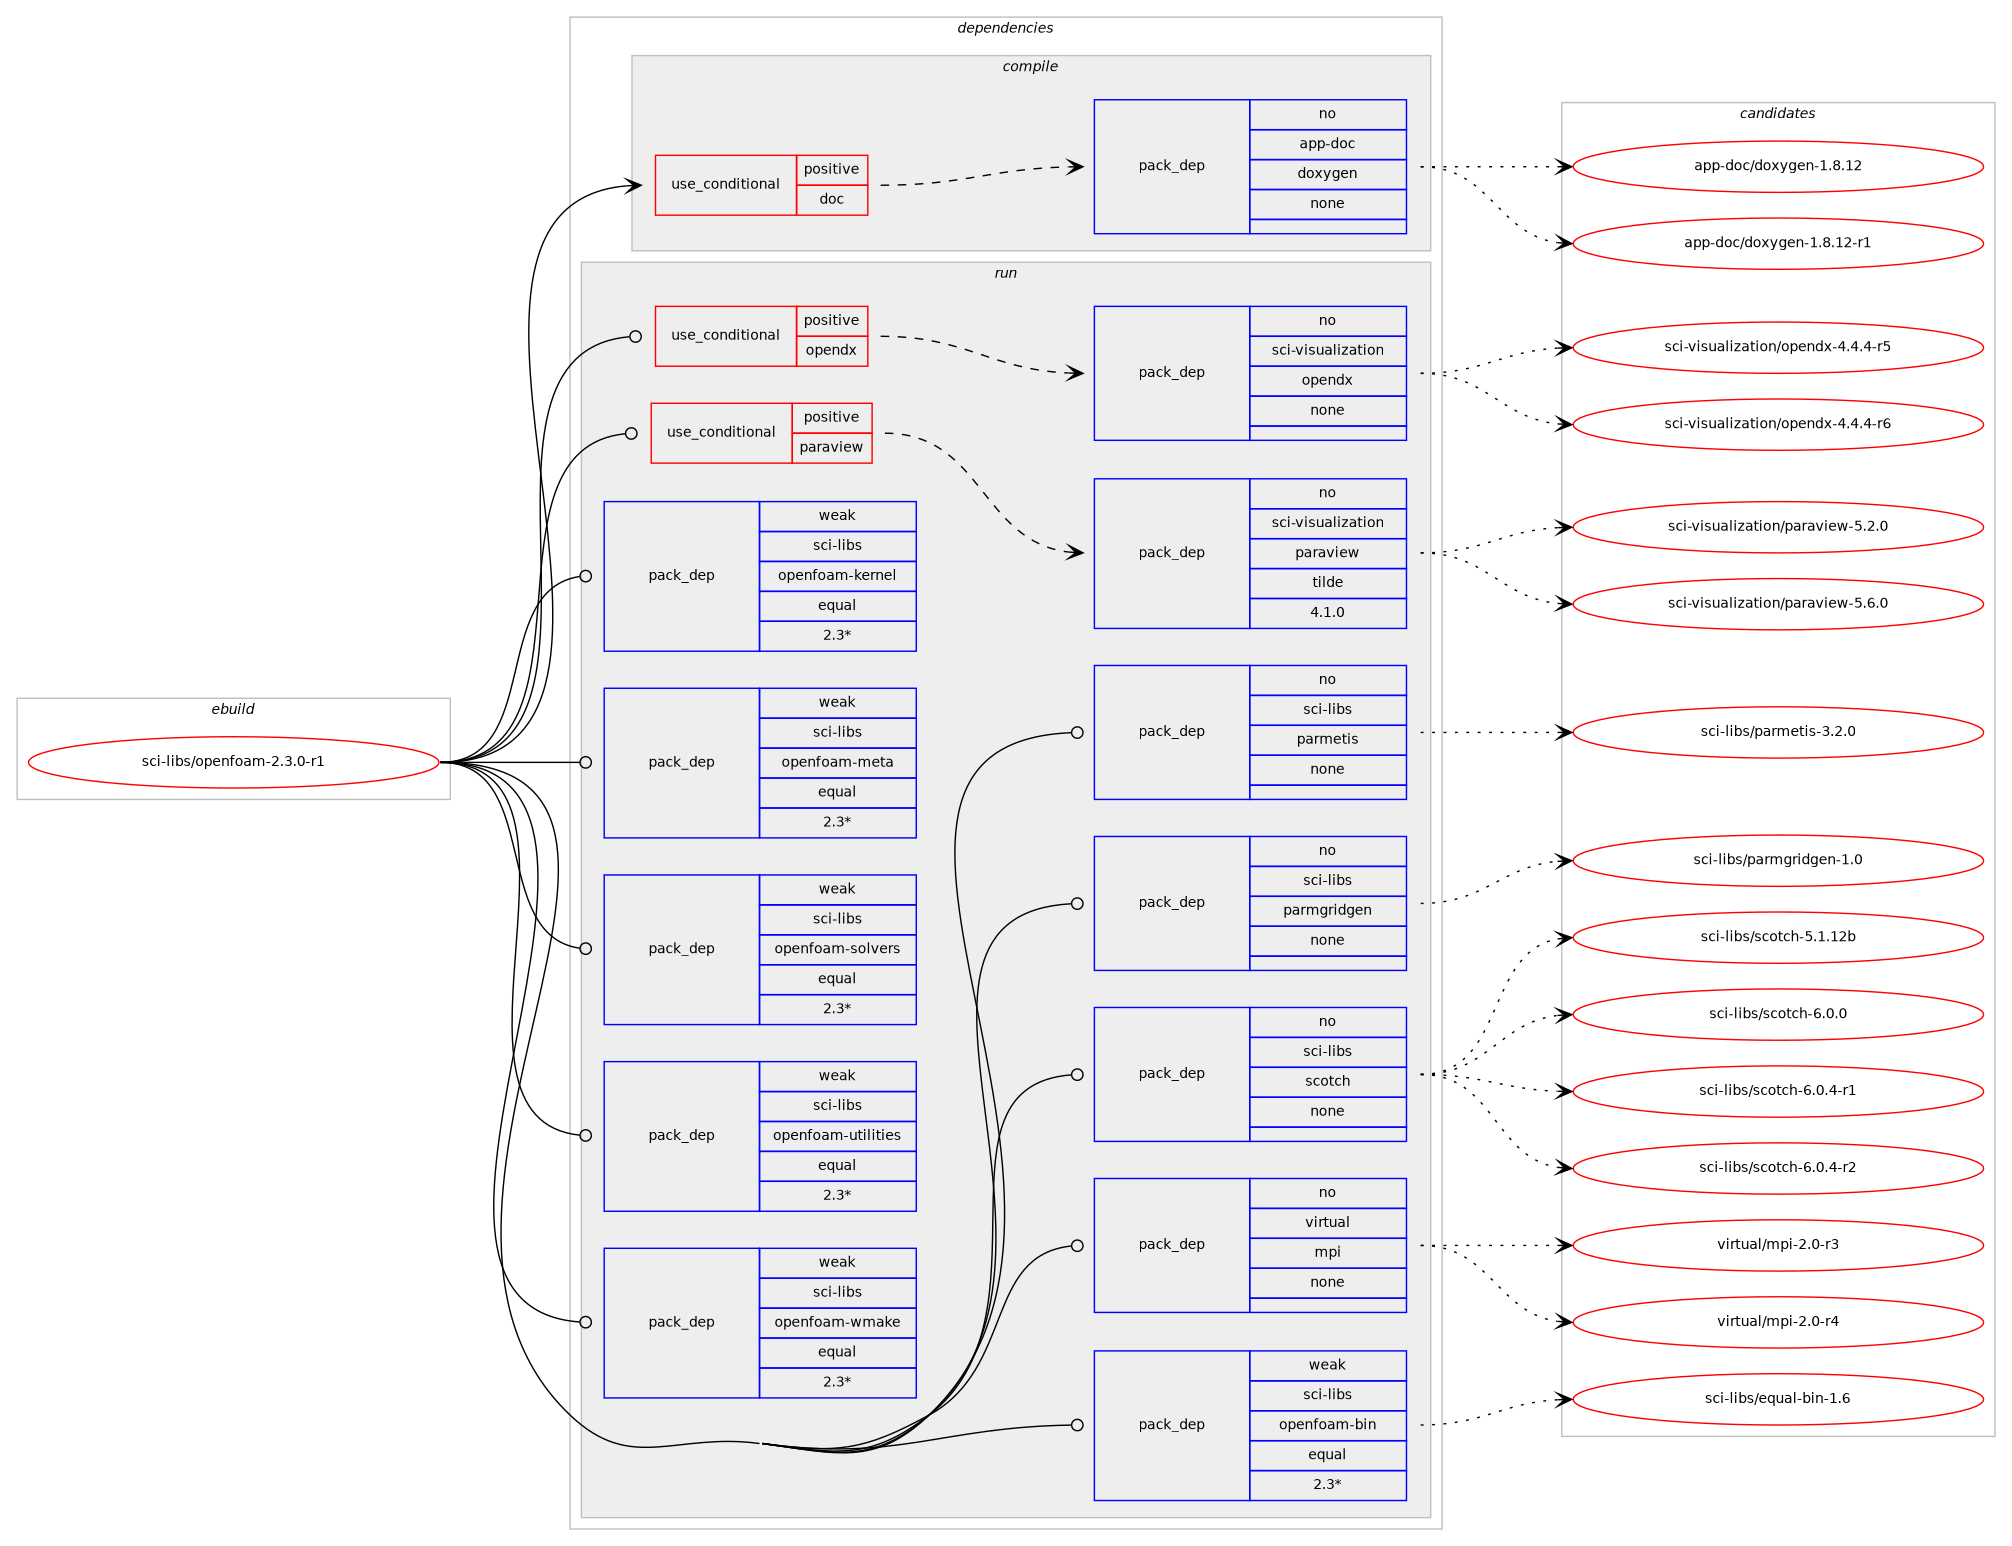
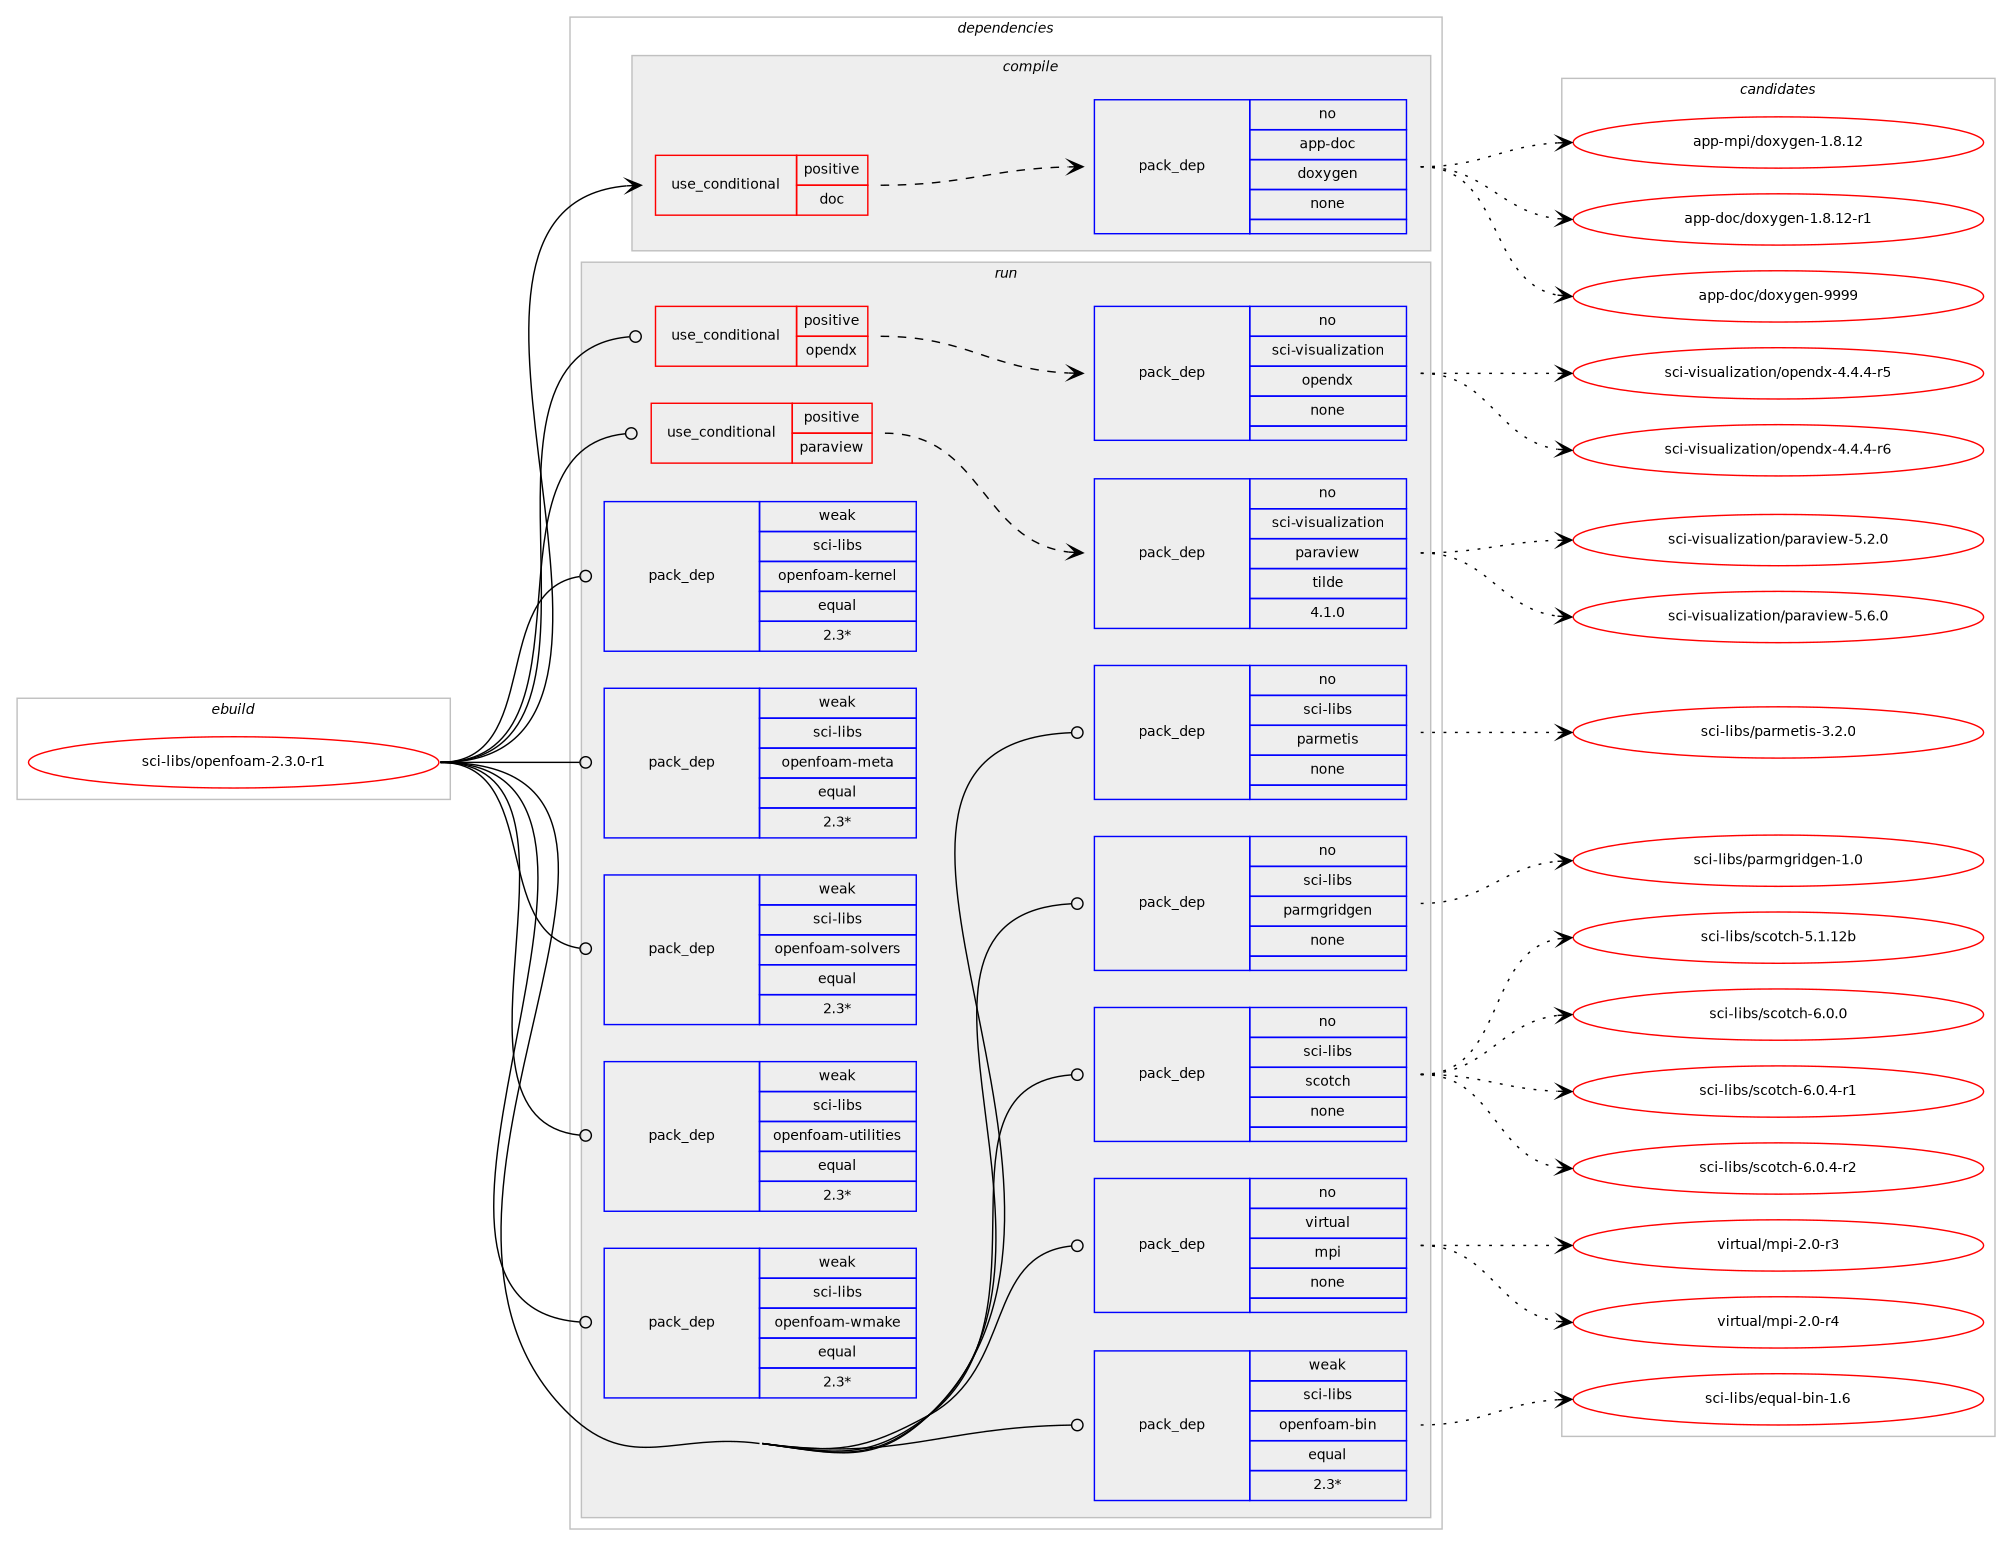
node "app-doc/doxygen-1.8.12": label "app-doc/doxygen-1.8.12" -> "app-mpi/doxygen-1.8.12"
node "app-doc/doxygen-9999": added
